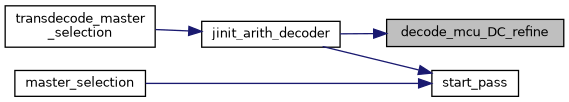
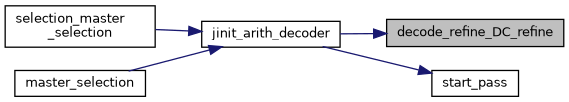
node "transdecode_master _selection": label "transdecode_master _selection" -> "selection_master _selection"
node "decode_mcu_DC_refine": label "decode_mcu_DC_refine" -> "decode_refine_DC_refine"
edge "master_selection" -> "start_pass": now "master_selection" -> "jinit_arith_decoder"
